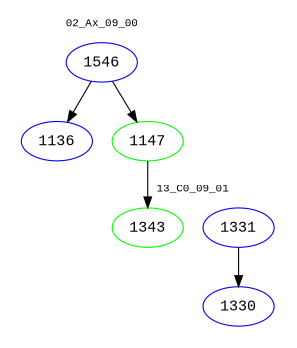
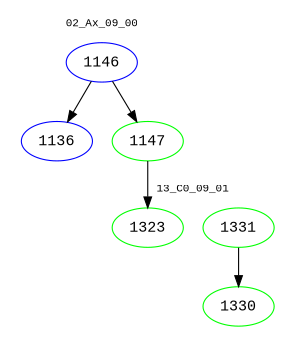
node "1546": label "1546" -> "1146"
node "1343": label "1343" -> "1323"
node "1331": color blue -> green
node "1330": color blue -> green
